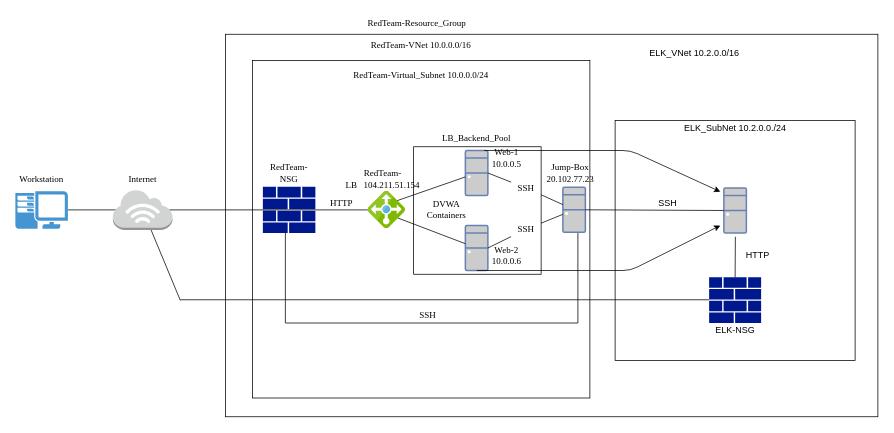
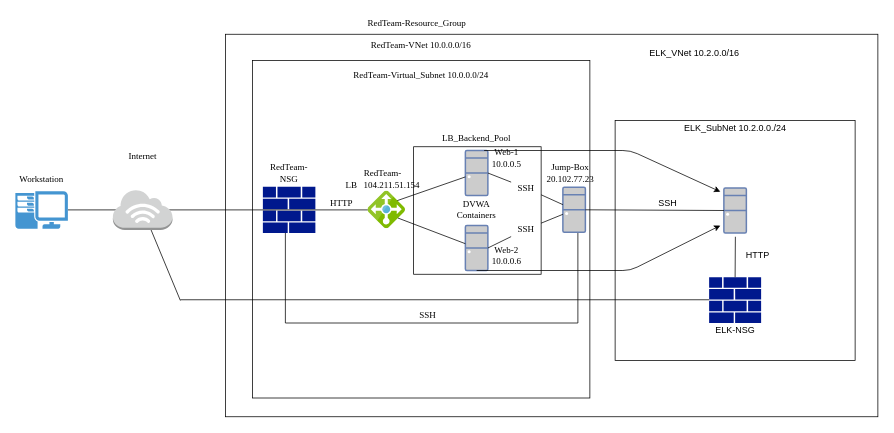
node "Internet": moved (143, 179) -> (143, 157)
node "DVWA Containers": moved (447, 210) -> (477, 210)
